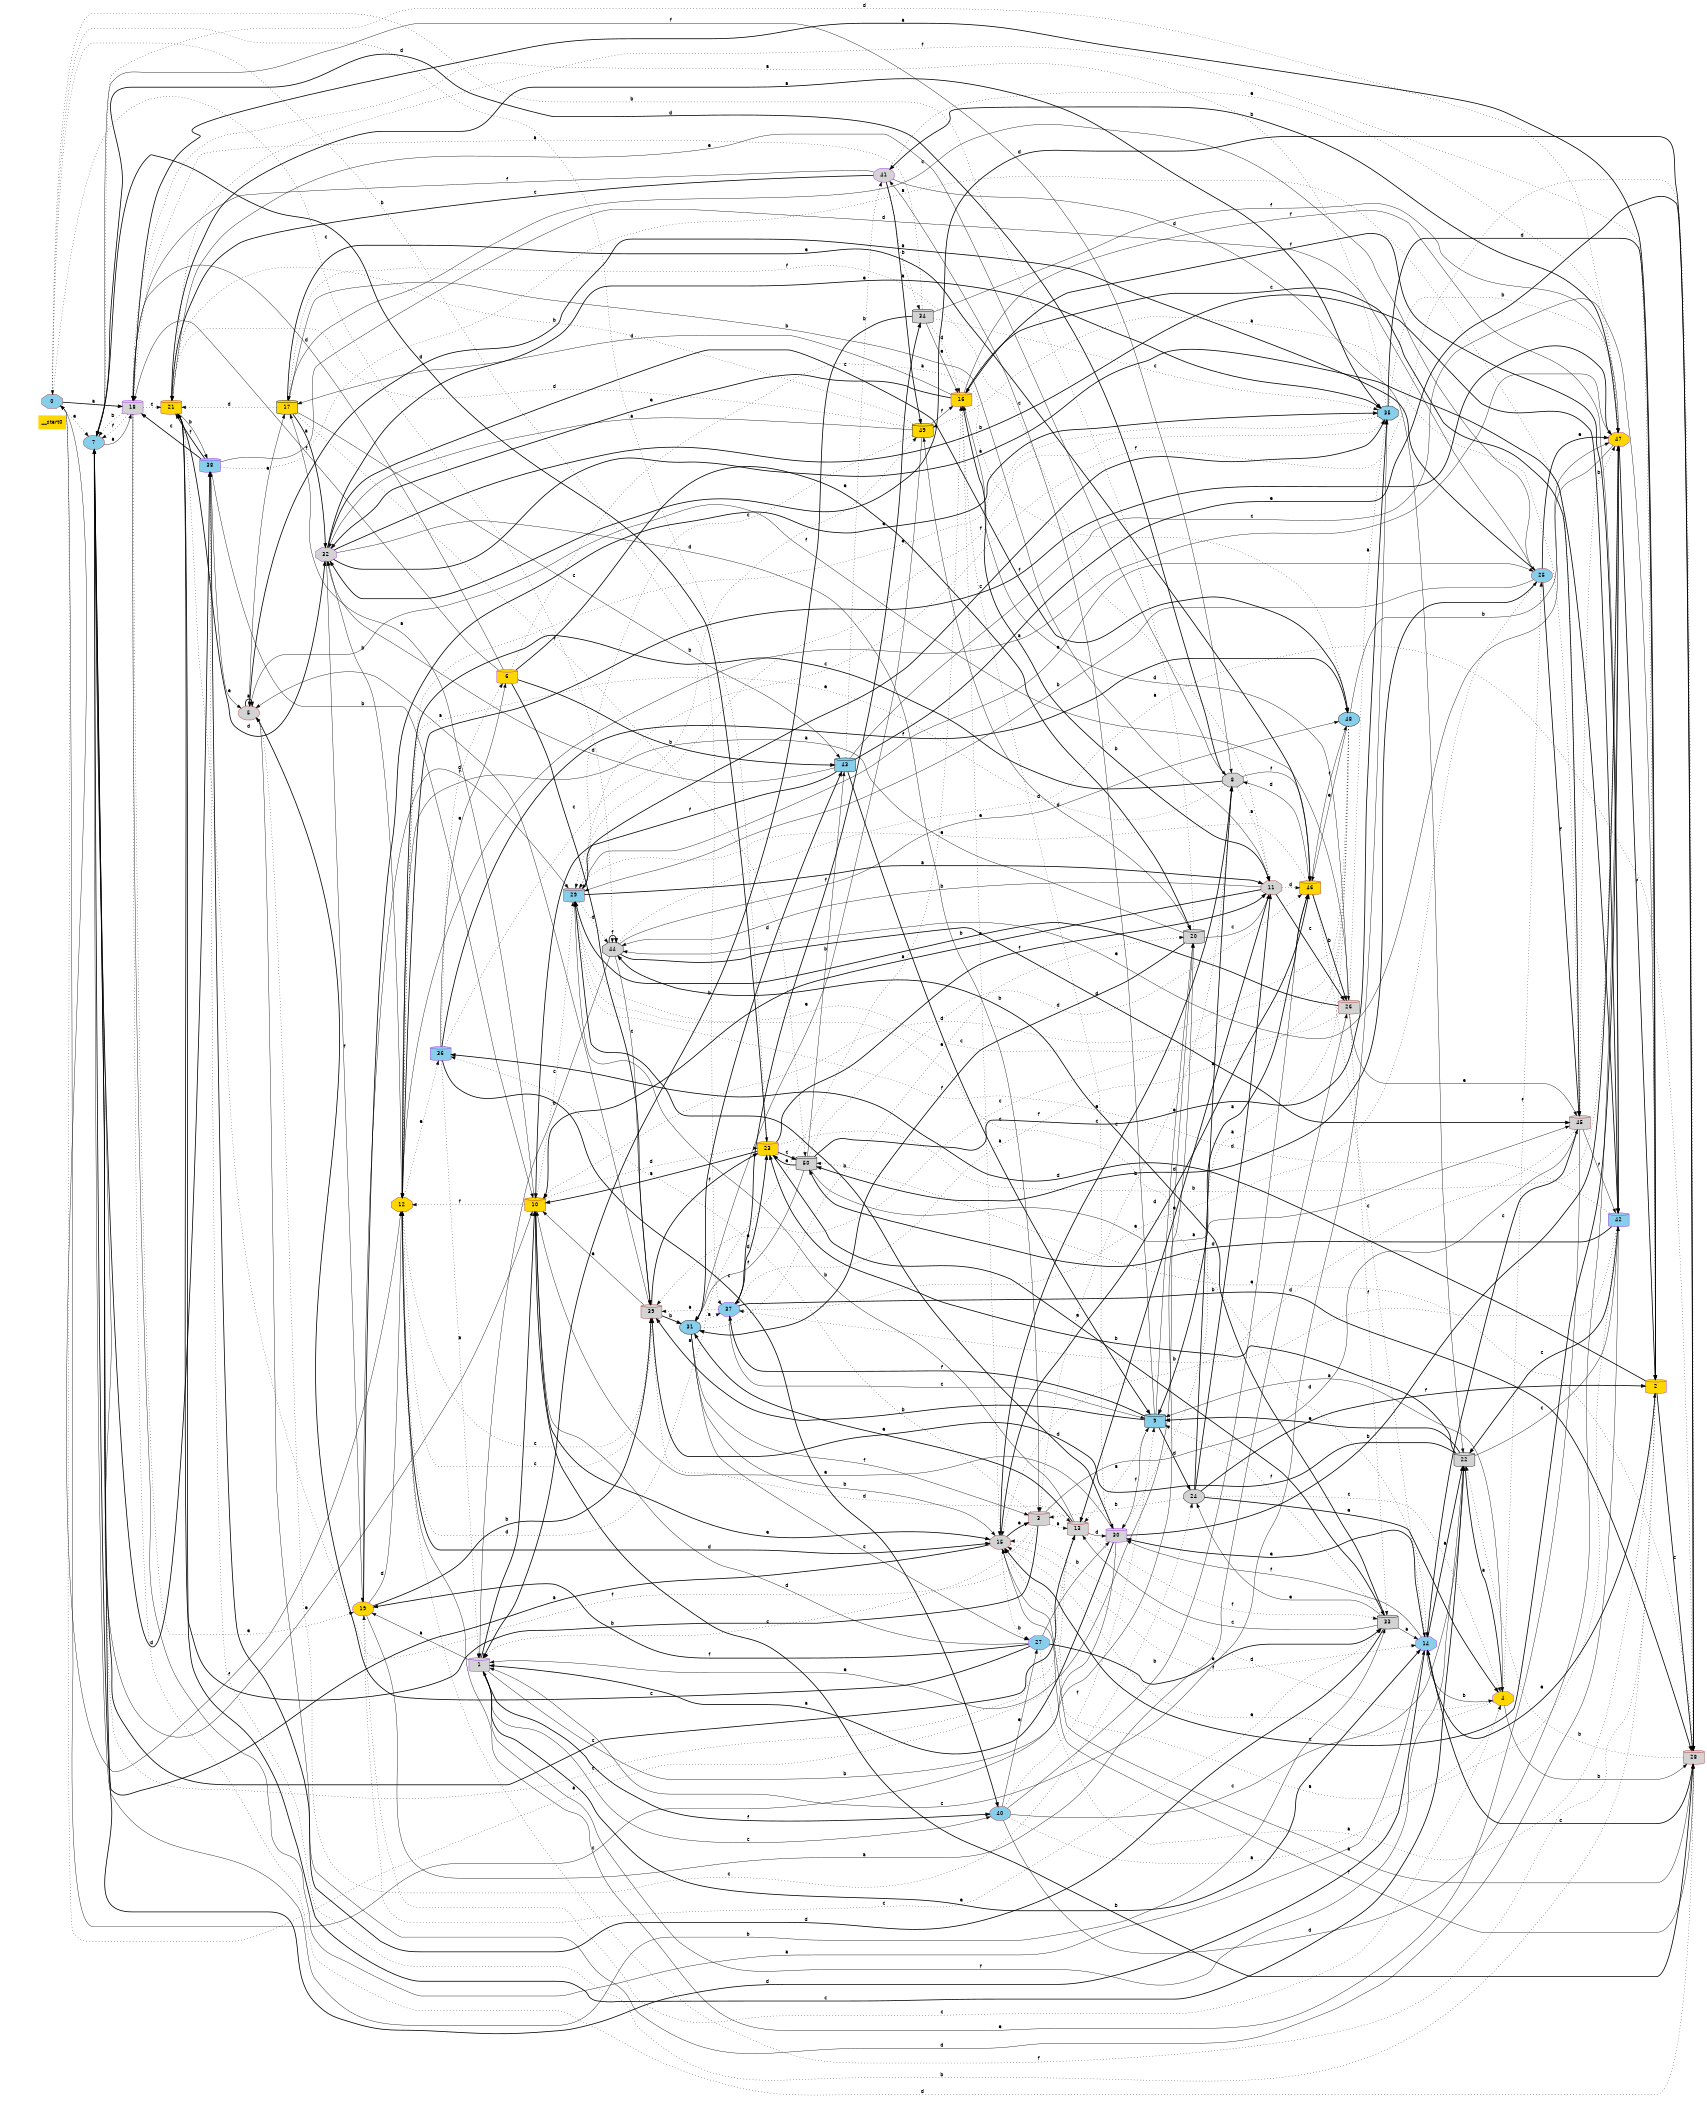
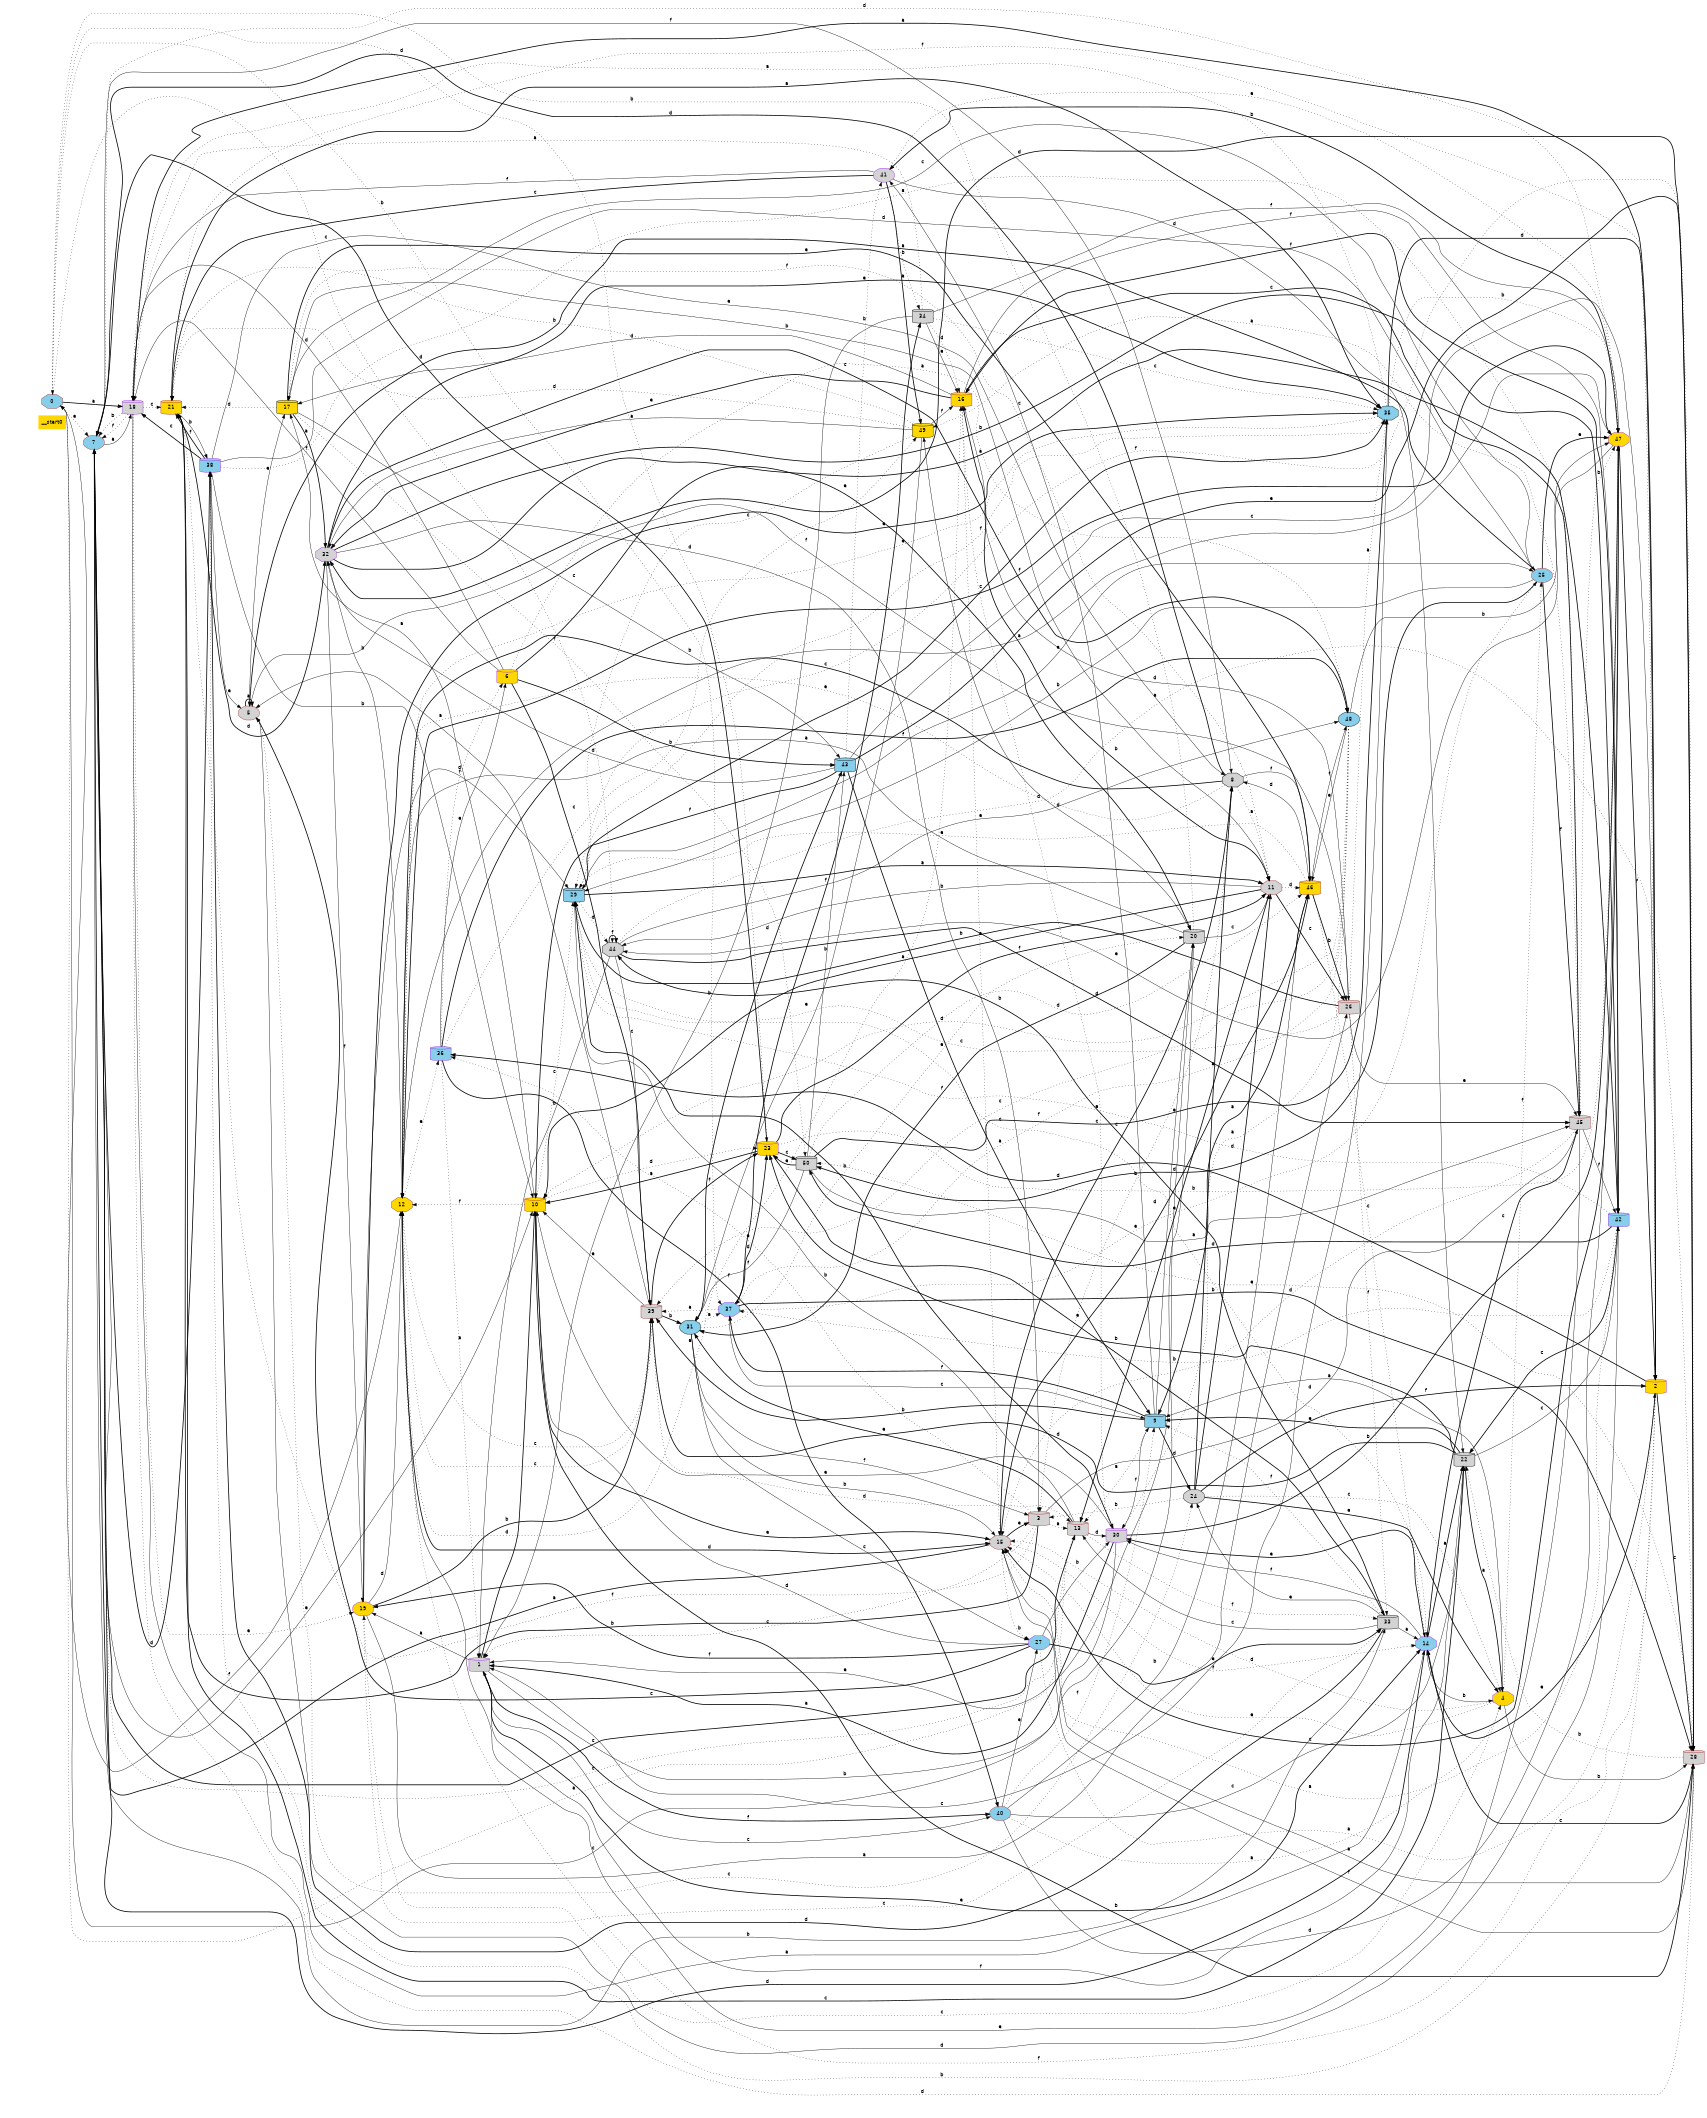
edge "21" -> "8": now "38" -> "8"
node "29": color brown -> black
edge "34" -> "1": style bold -> solid
edge "36" -> "40": label "c" -> "f"
